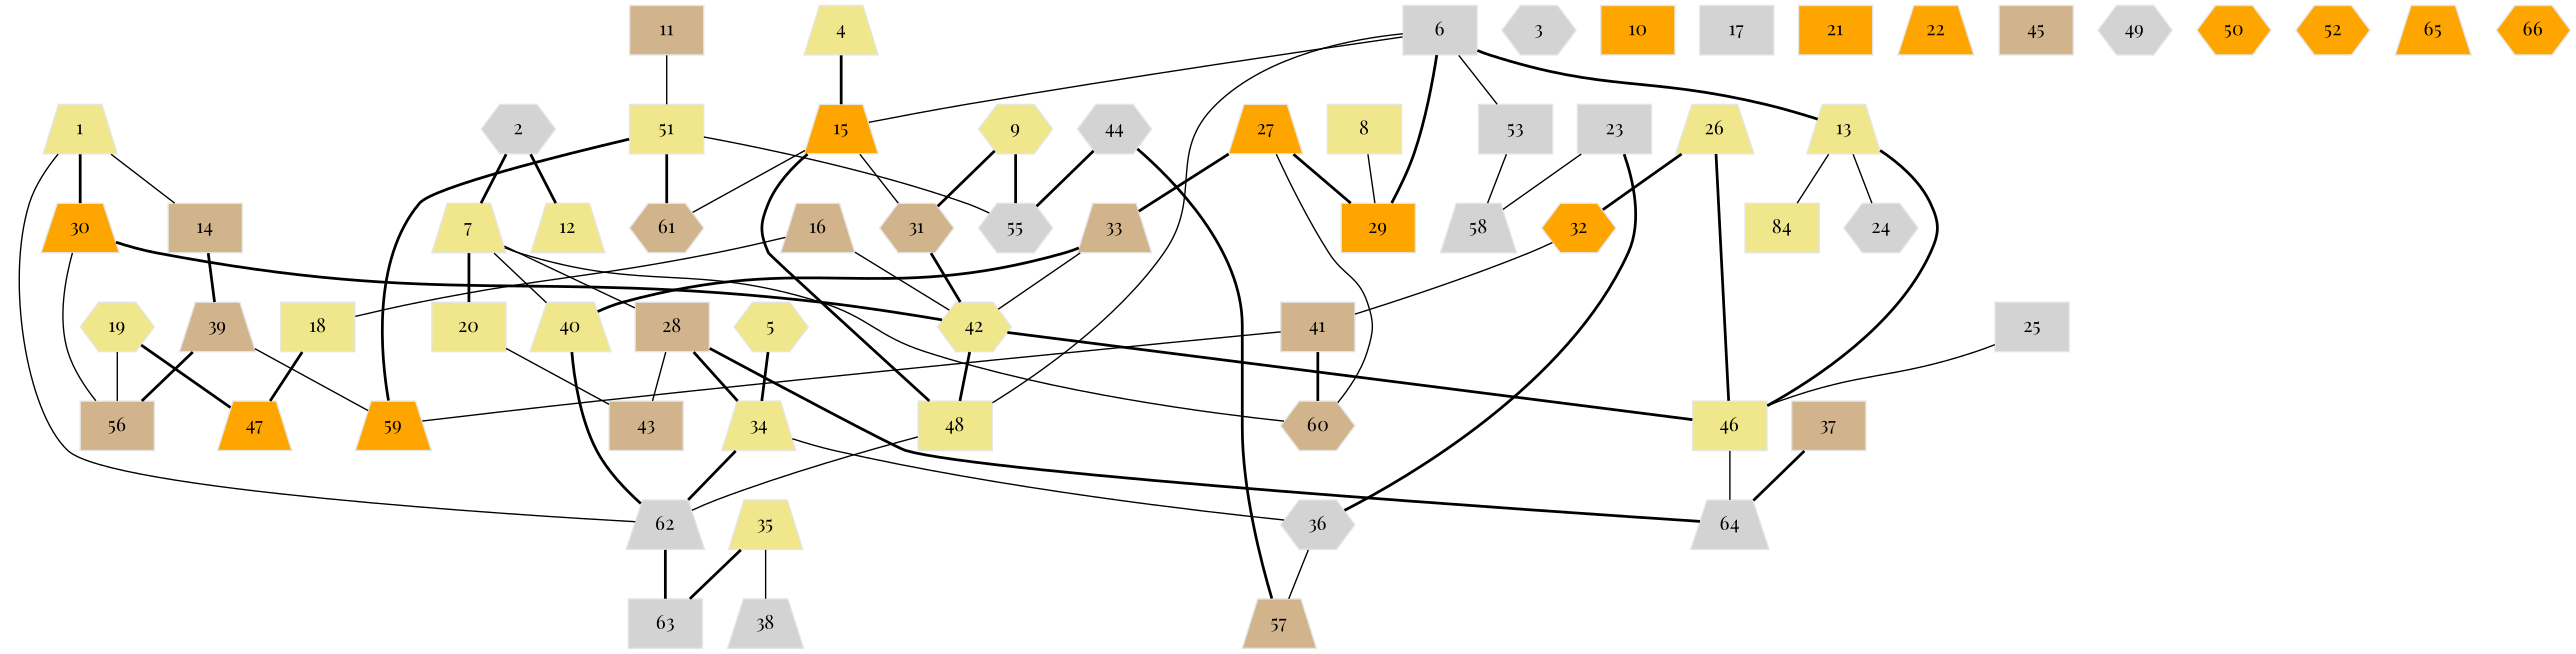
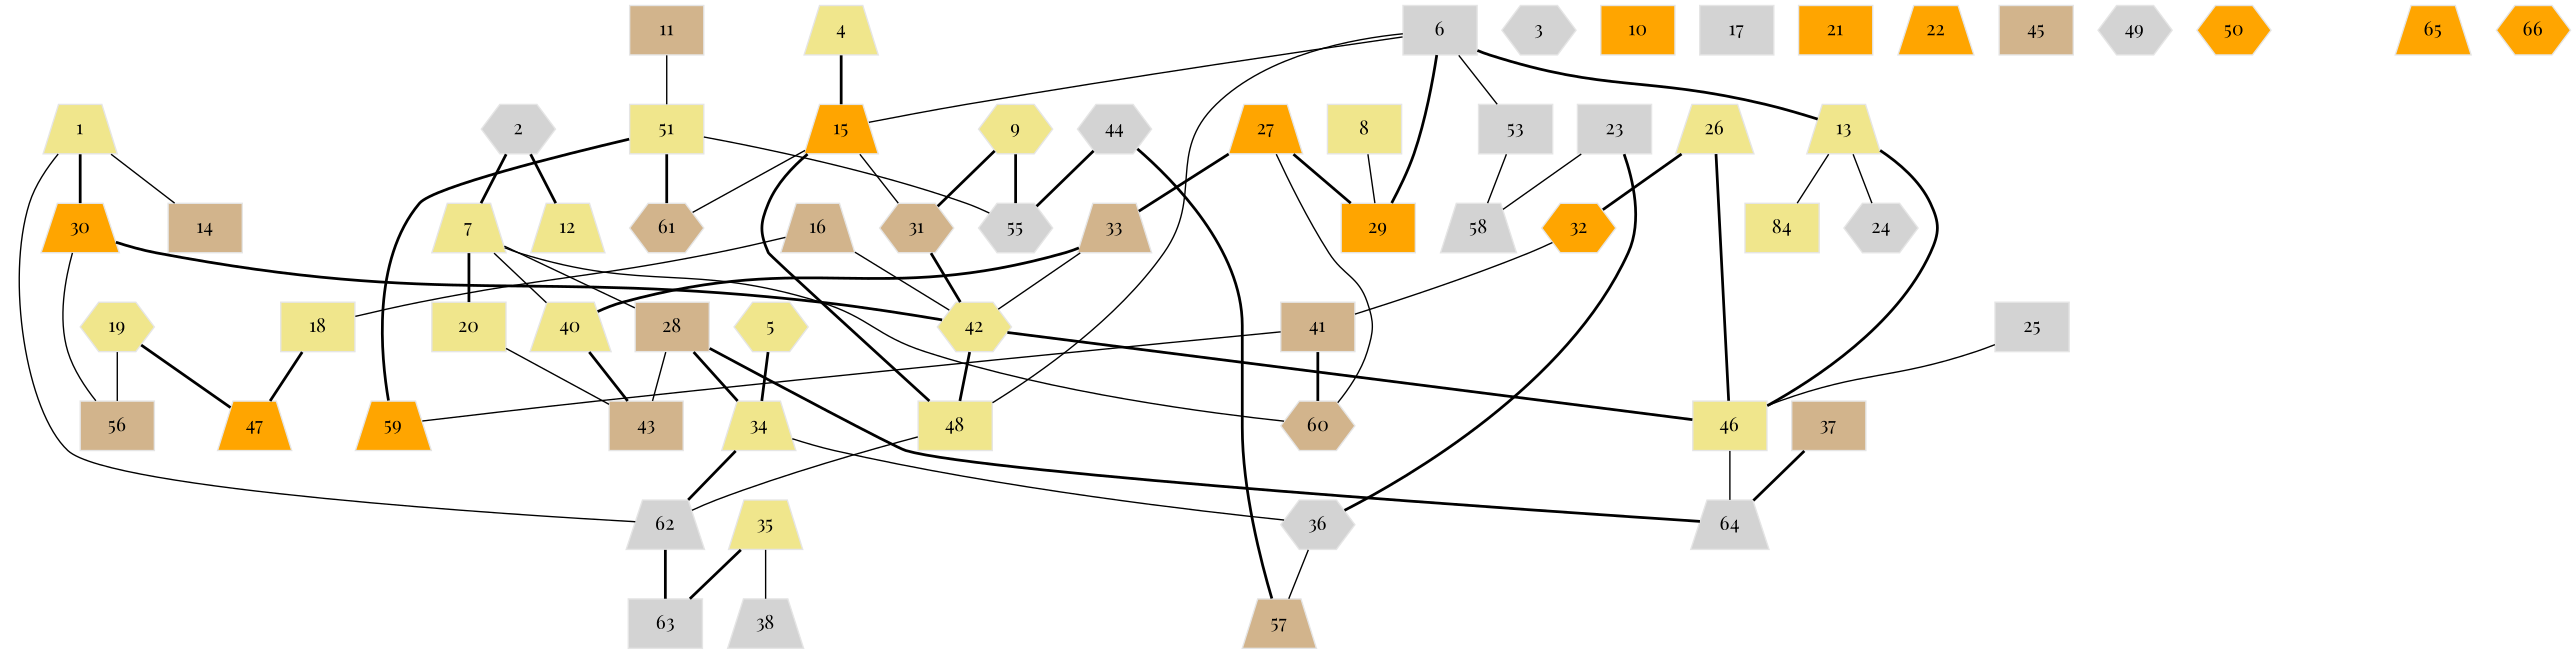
node "52": removed
node "39": removed
edge "40" -- "62": now "40" -- "43"
